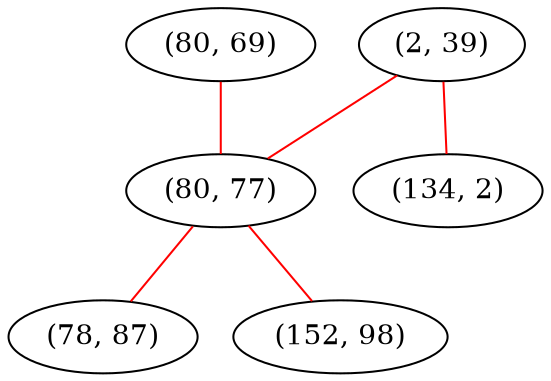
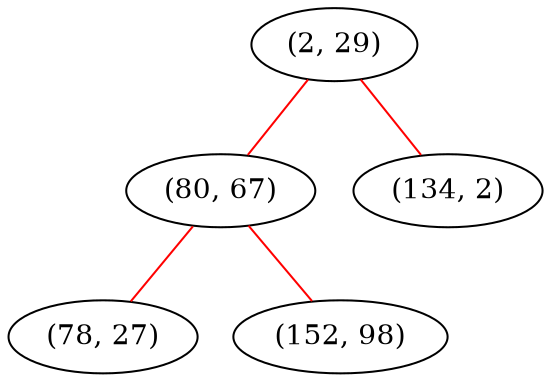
node "(80, 69)": removed
node "(2, 39)": label "(2, 39)" -> "(2, 29)"
node "(80, 77)": label "(80, 77)" -> "(80, 67)"
node "(78, 87)": label "(78, 87)" -> "(78, 27)"
